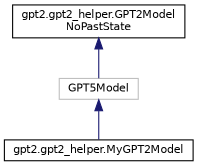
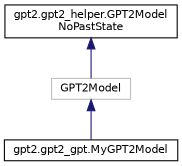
node "GPT5Model": label "GPT5Model" -> "GPT2Model"
node "gpt2.gpt2_helper.MyGPT2Model": label "gpt2.gpt2_helper.MyGPT2Model" -> "gpt2.gpt2_gpt.MyGPT2Model"
